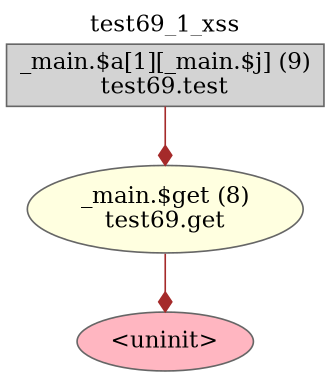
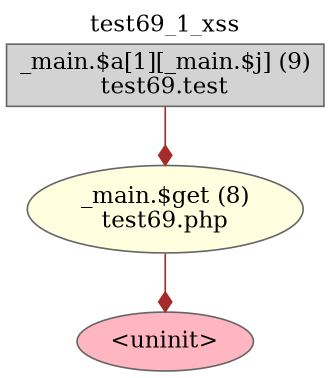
node "_main.$get (8) test69.get": label "_main.$get (8) test69.get" -> "_main.$get (8) test69.php"
